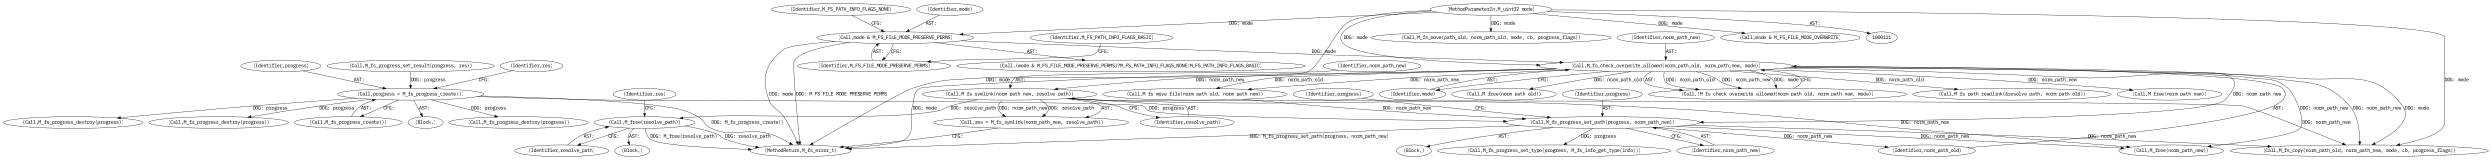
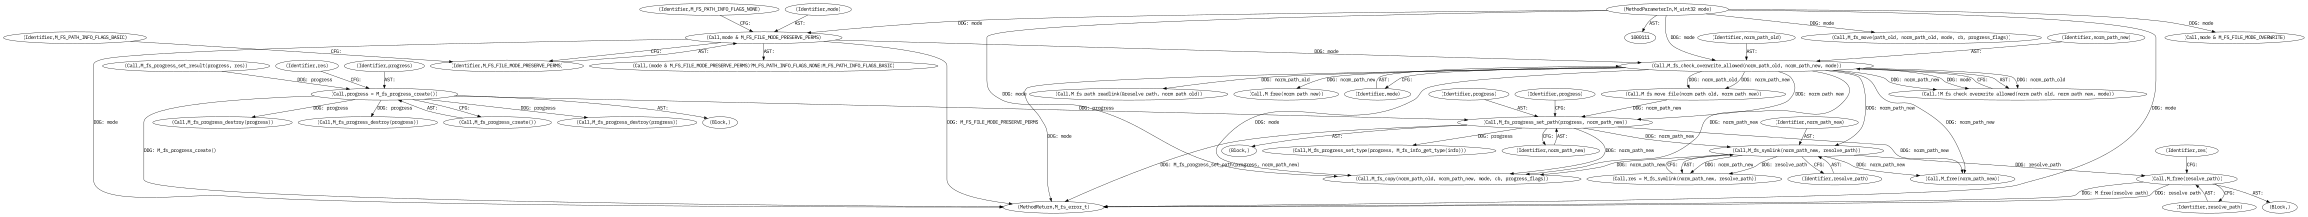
node "(Call,M_free(norm_path_old))": removed
edge "(Call,M_fs_progress_set_path(progress, norm_path_new))" -> "(Identifier,norm_path_old)": now "(Call,M_fs_progress_set_path(progress, norm_path_new))" -> "(Call,M_fs_symlink(norm_path_new, resolve_path))"
edge "(Call,res = M_fs_symlink(norm_path_new, resolve_path))" -> "(MethodReturn,M_fs_error_t)": now "(Call,res = M_fs_symlink(norm_path_new, resolve_path))" -> "(Call,M_fs_symlink(norm_path_new, resolve_path))"
